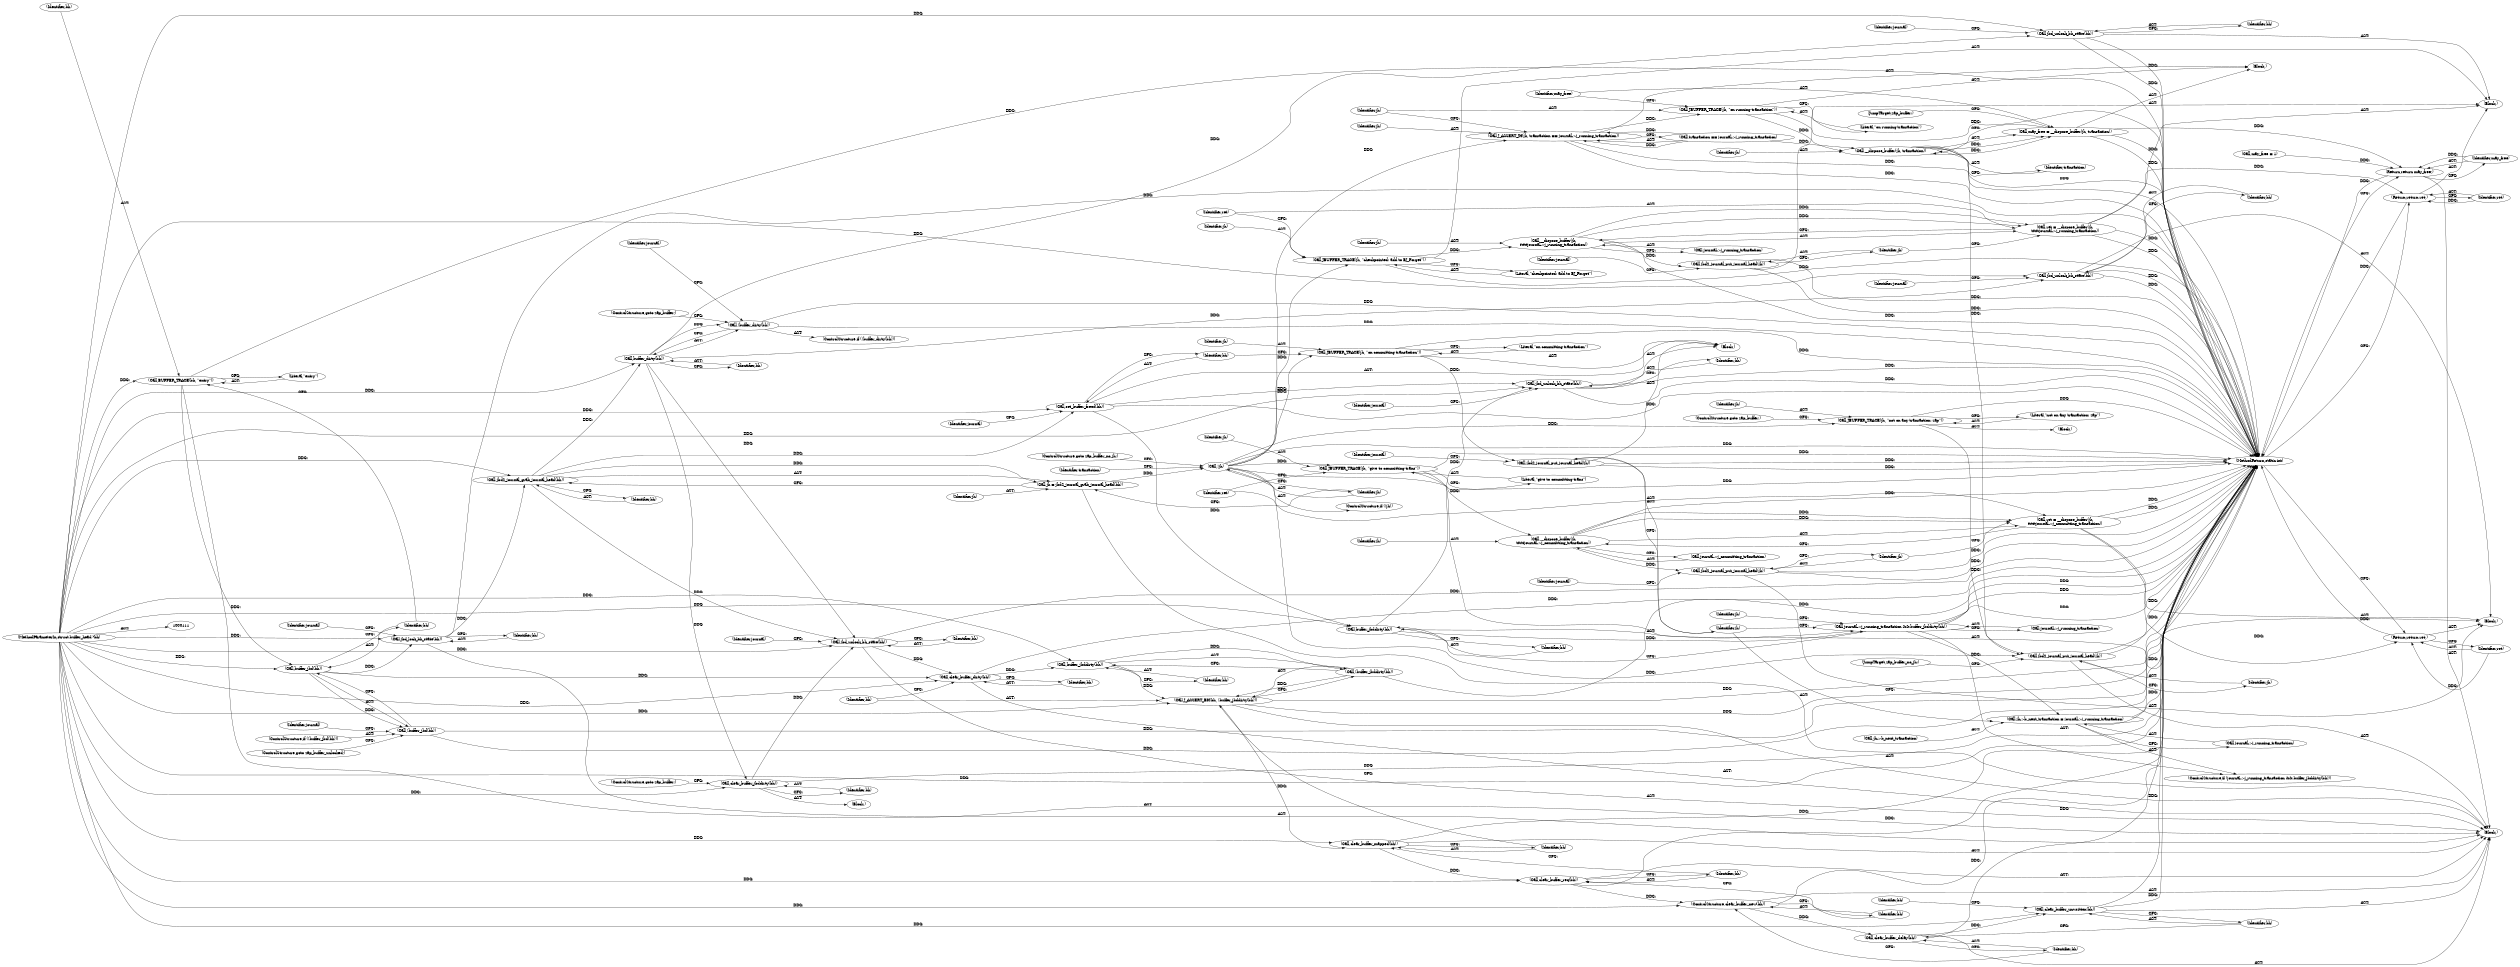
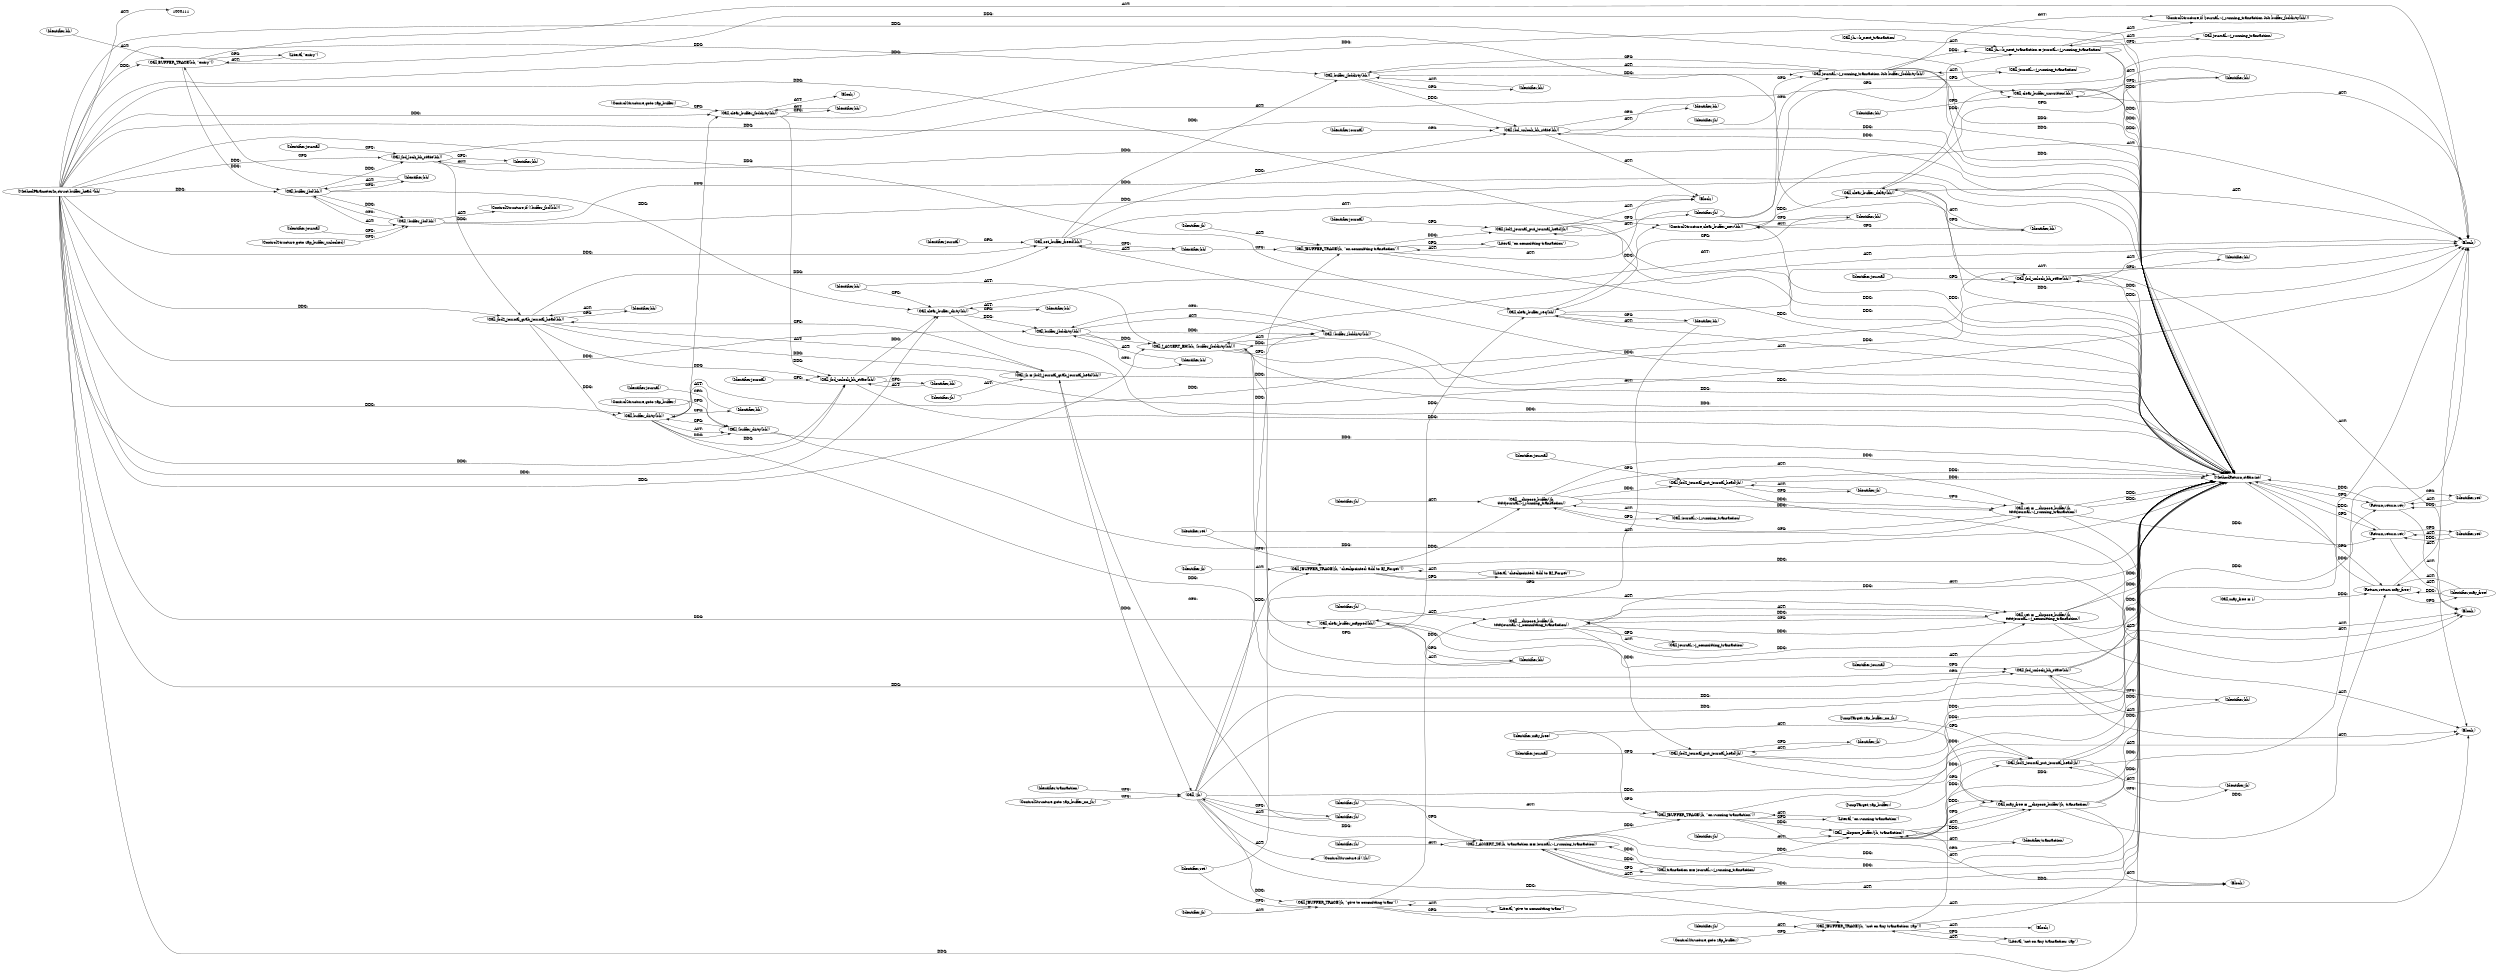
node "(ControlStructure,if (!buffer_dirty(bh)))": removed
edge "(ControlStructure,if (!buffer_jbd(bh)))" -> "(Call,!buffer_jbd(bh))": reversed
